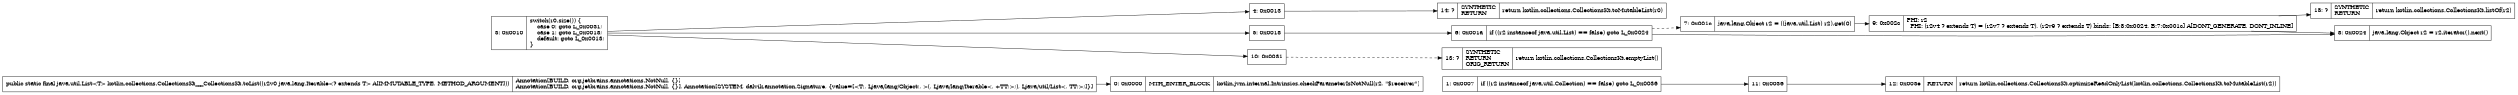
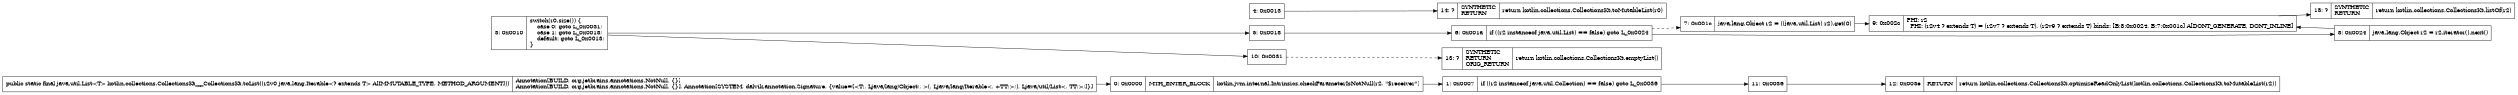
edge "3: 0x0010" -> "4: 0x0013": removed
edge "9: 0x002c" -> "8: 0x0024": reversed
edge "0: 0x0000" -> "1: 0x0007": added
